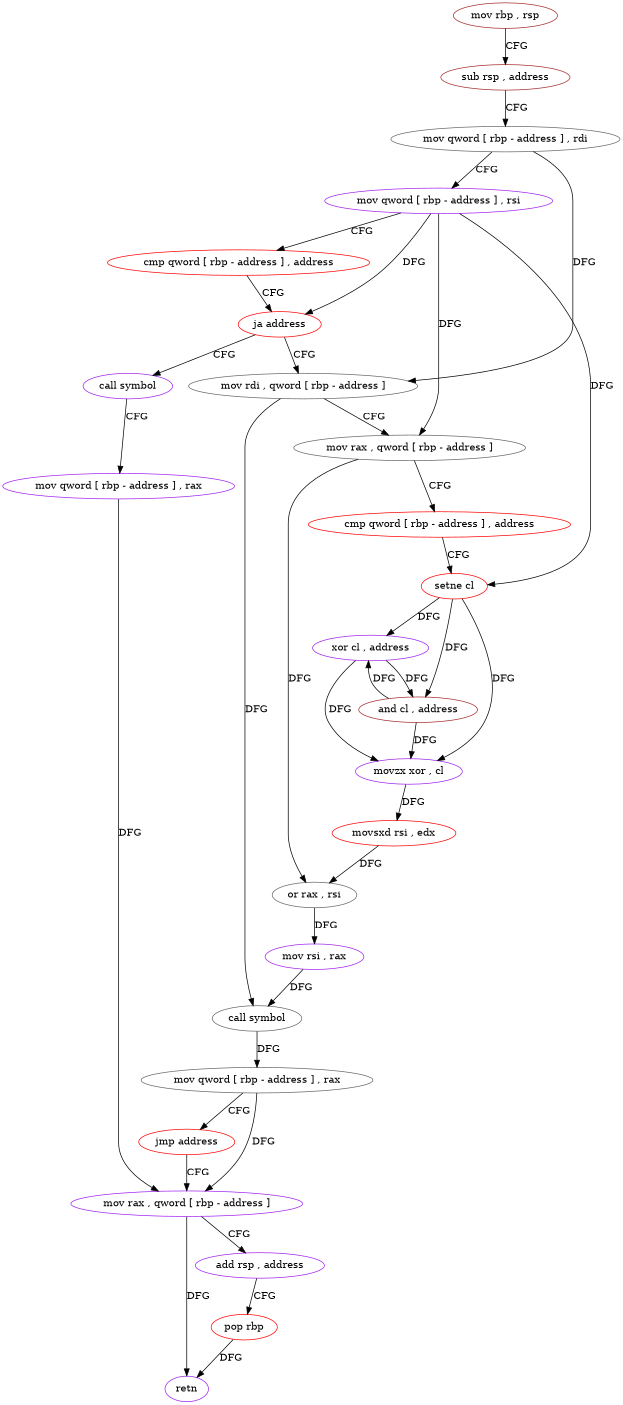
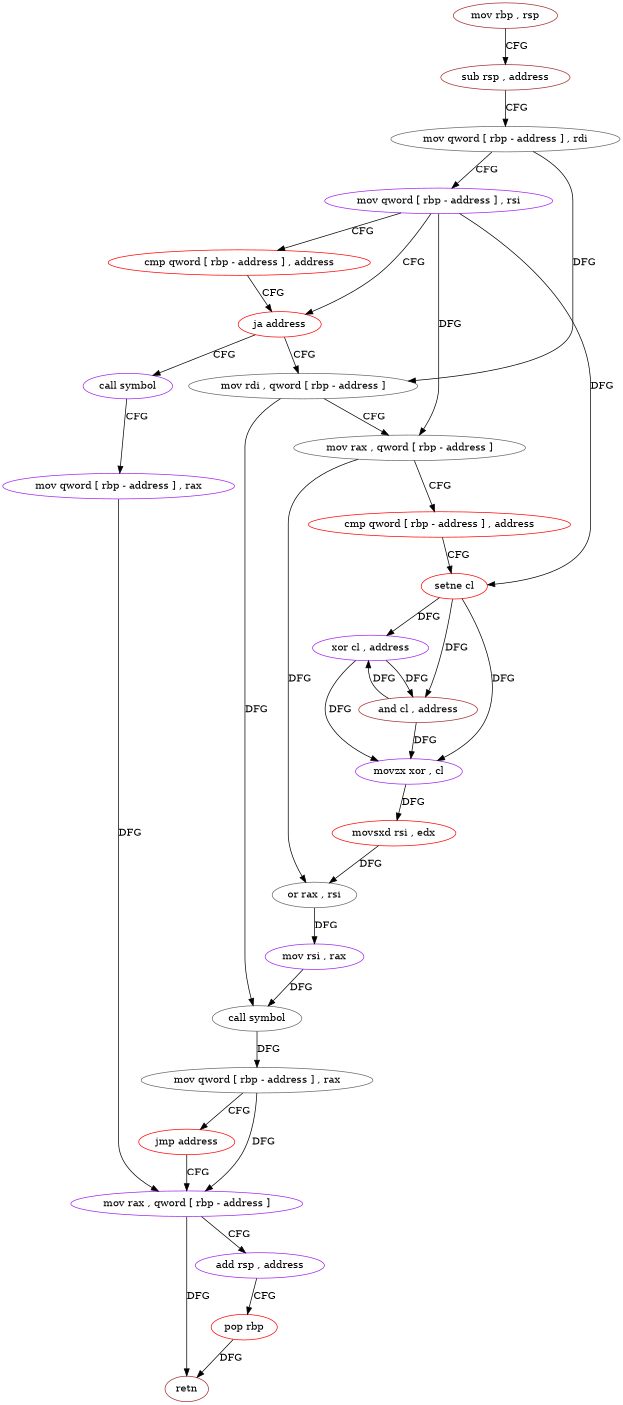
edge "mov qword [ rbp - address ] , rsi" -> "ja address": label "DFG" -> "CFG"
node "retn": color purple -> brown
